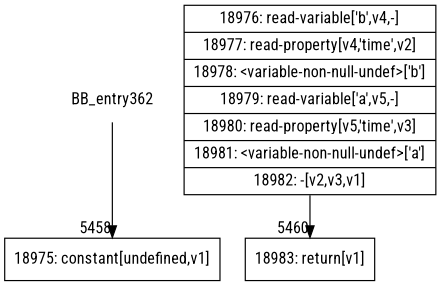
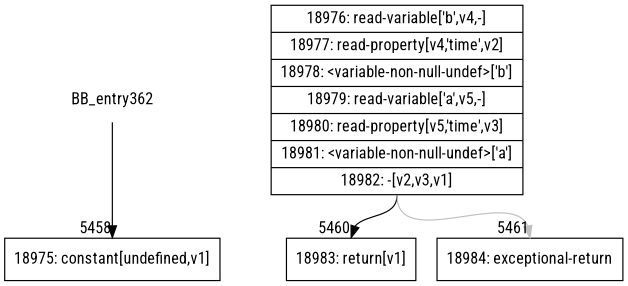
node "18984: exceptional-return": added
